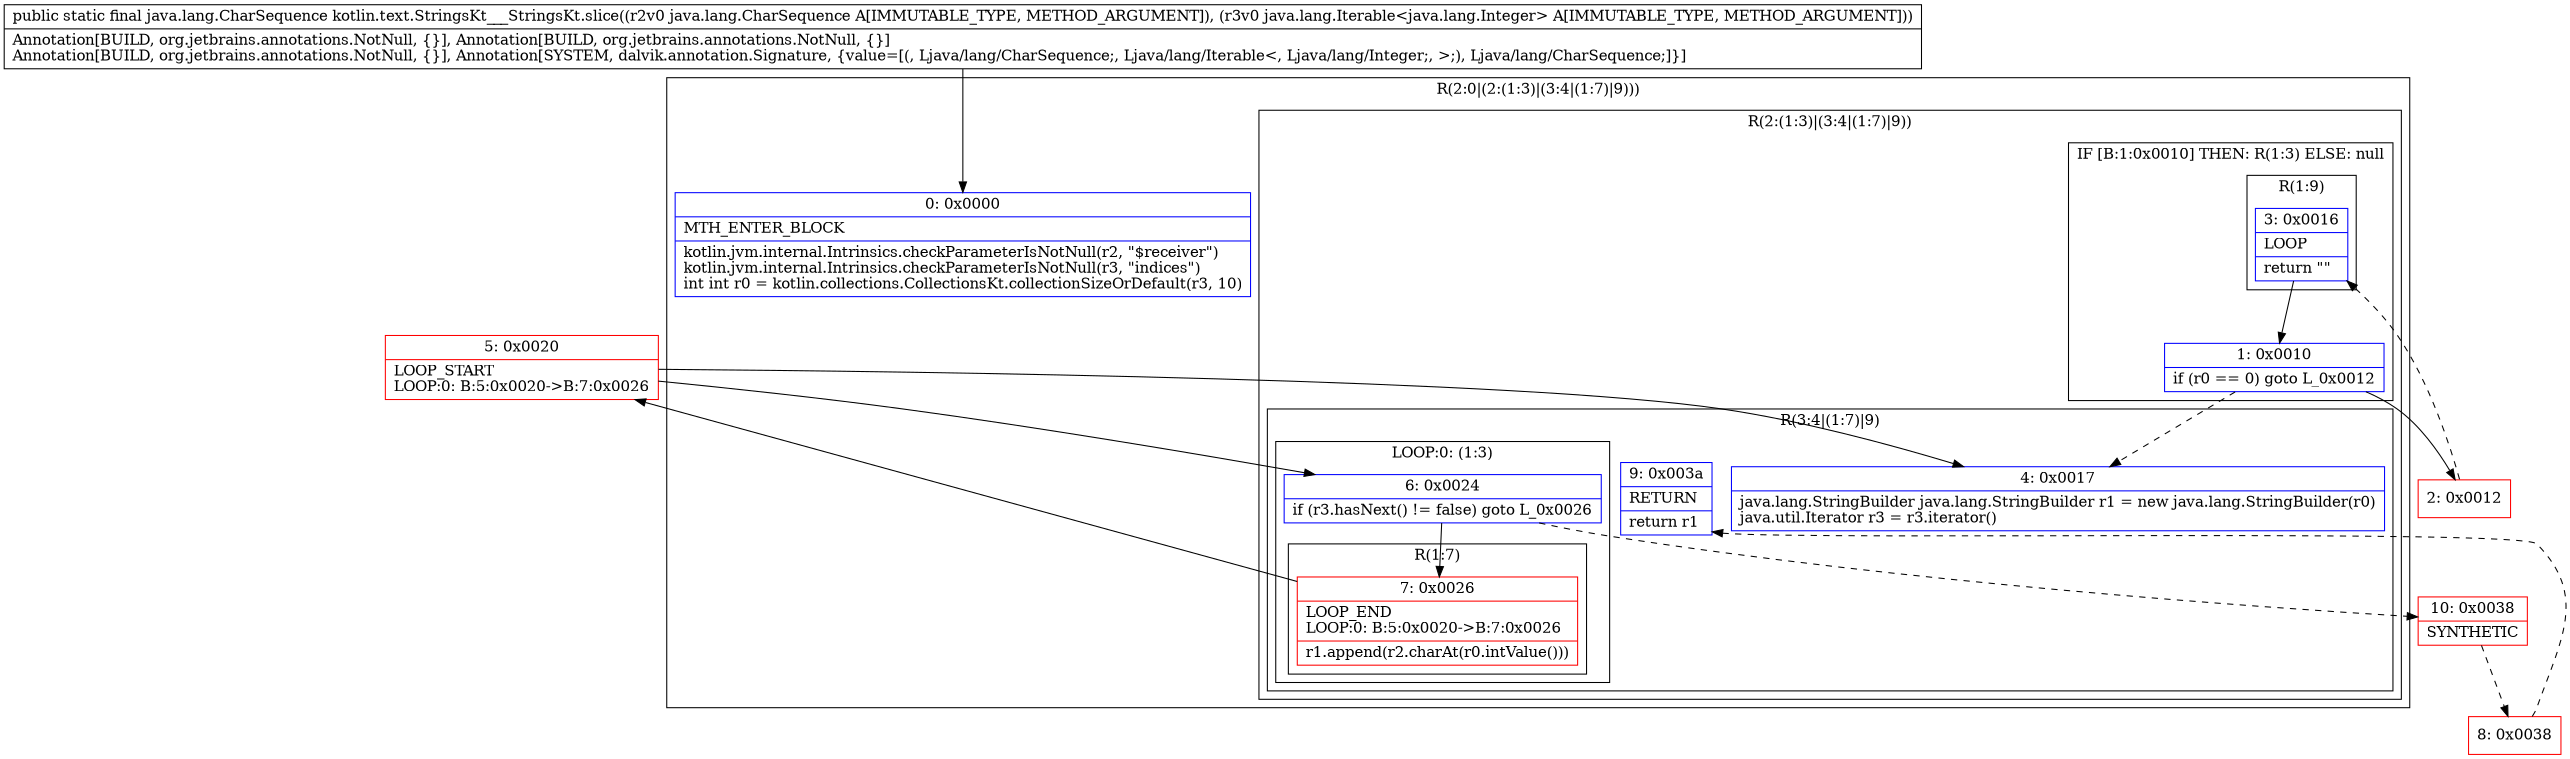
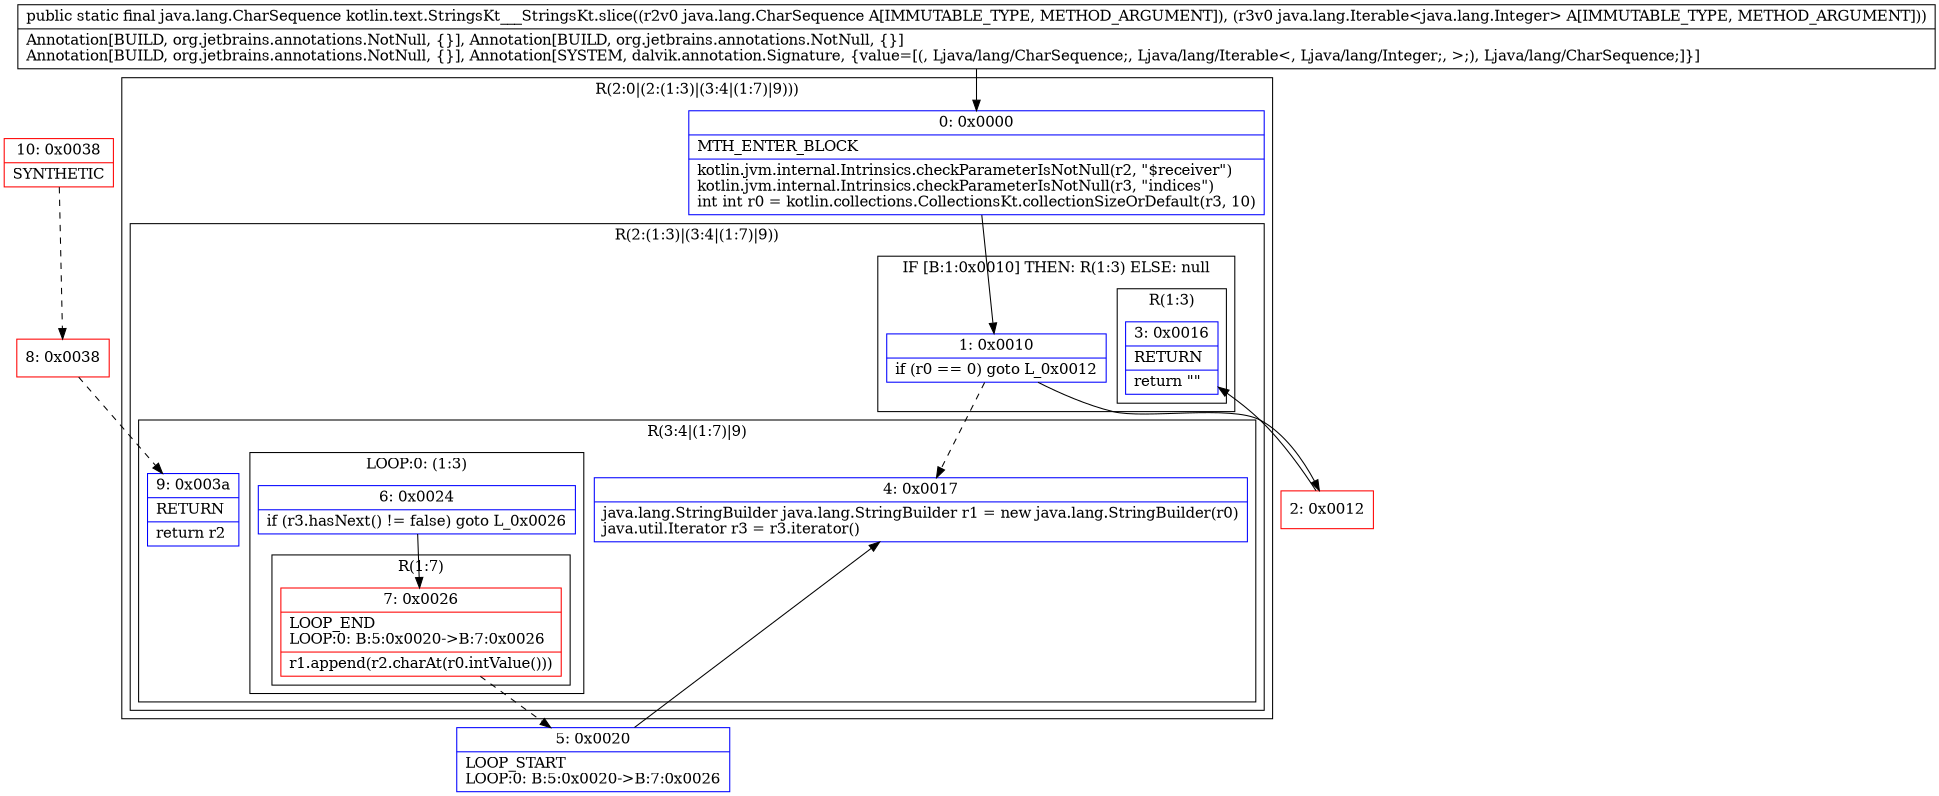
cluster "R(1:9)": label "R(1:9)" -> "R(1:3)"
node "3: 0x0016": text "LOOP" -> "RETURN"
edge "3: 0x0016" -> "1: 0x0010": now "0: 0x0000" -> "1: 0x0010"
node "5: 0x0020": color red -> blue
edge "2: 0x0012" -> "3: 0x0016": style dashed -> solid
edge "5: 0x0020" -> "6: 0x0024": removed
edge "7: 0x0026" -> "5: 0x0020": style solid -> dashed
node "9: 0x003a": text "return r1" -> "return r2"
edge "6: 0x0024" -> "10: 0x0038": removed
